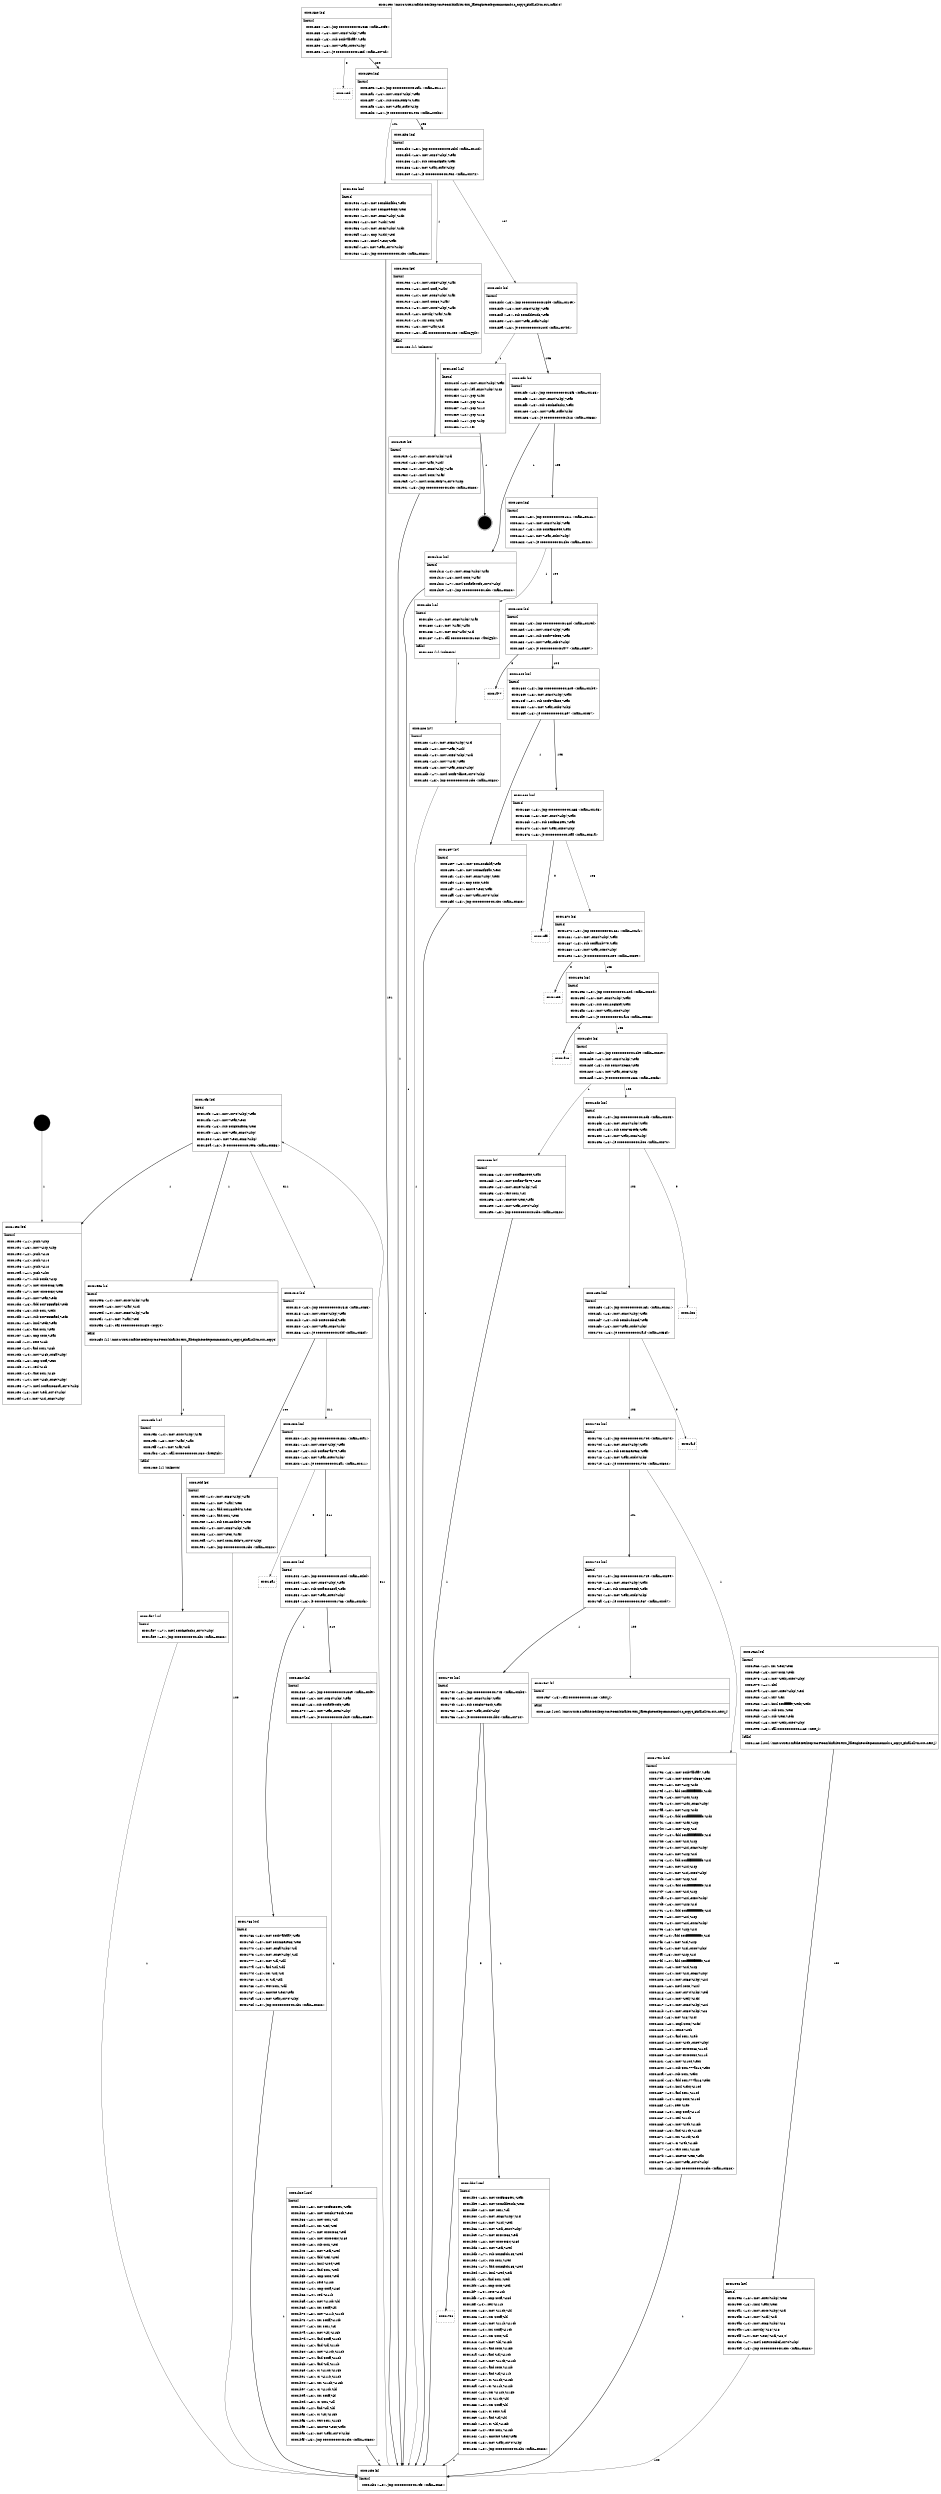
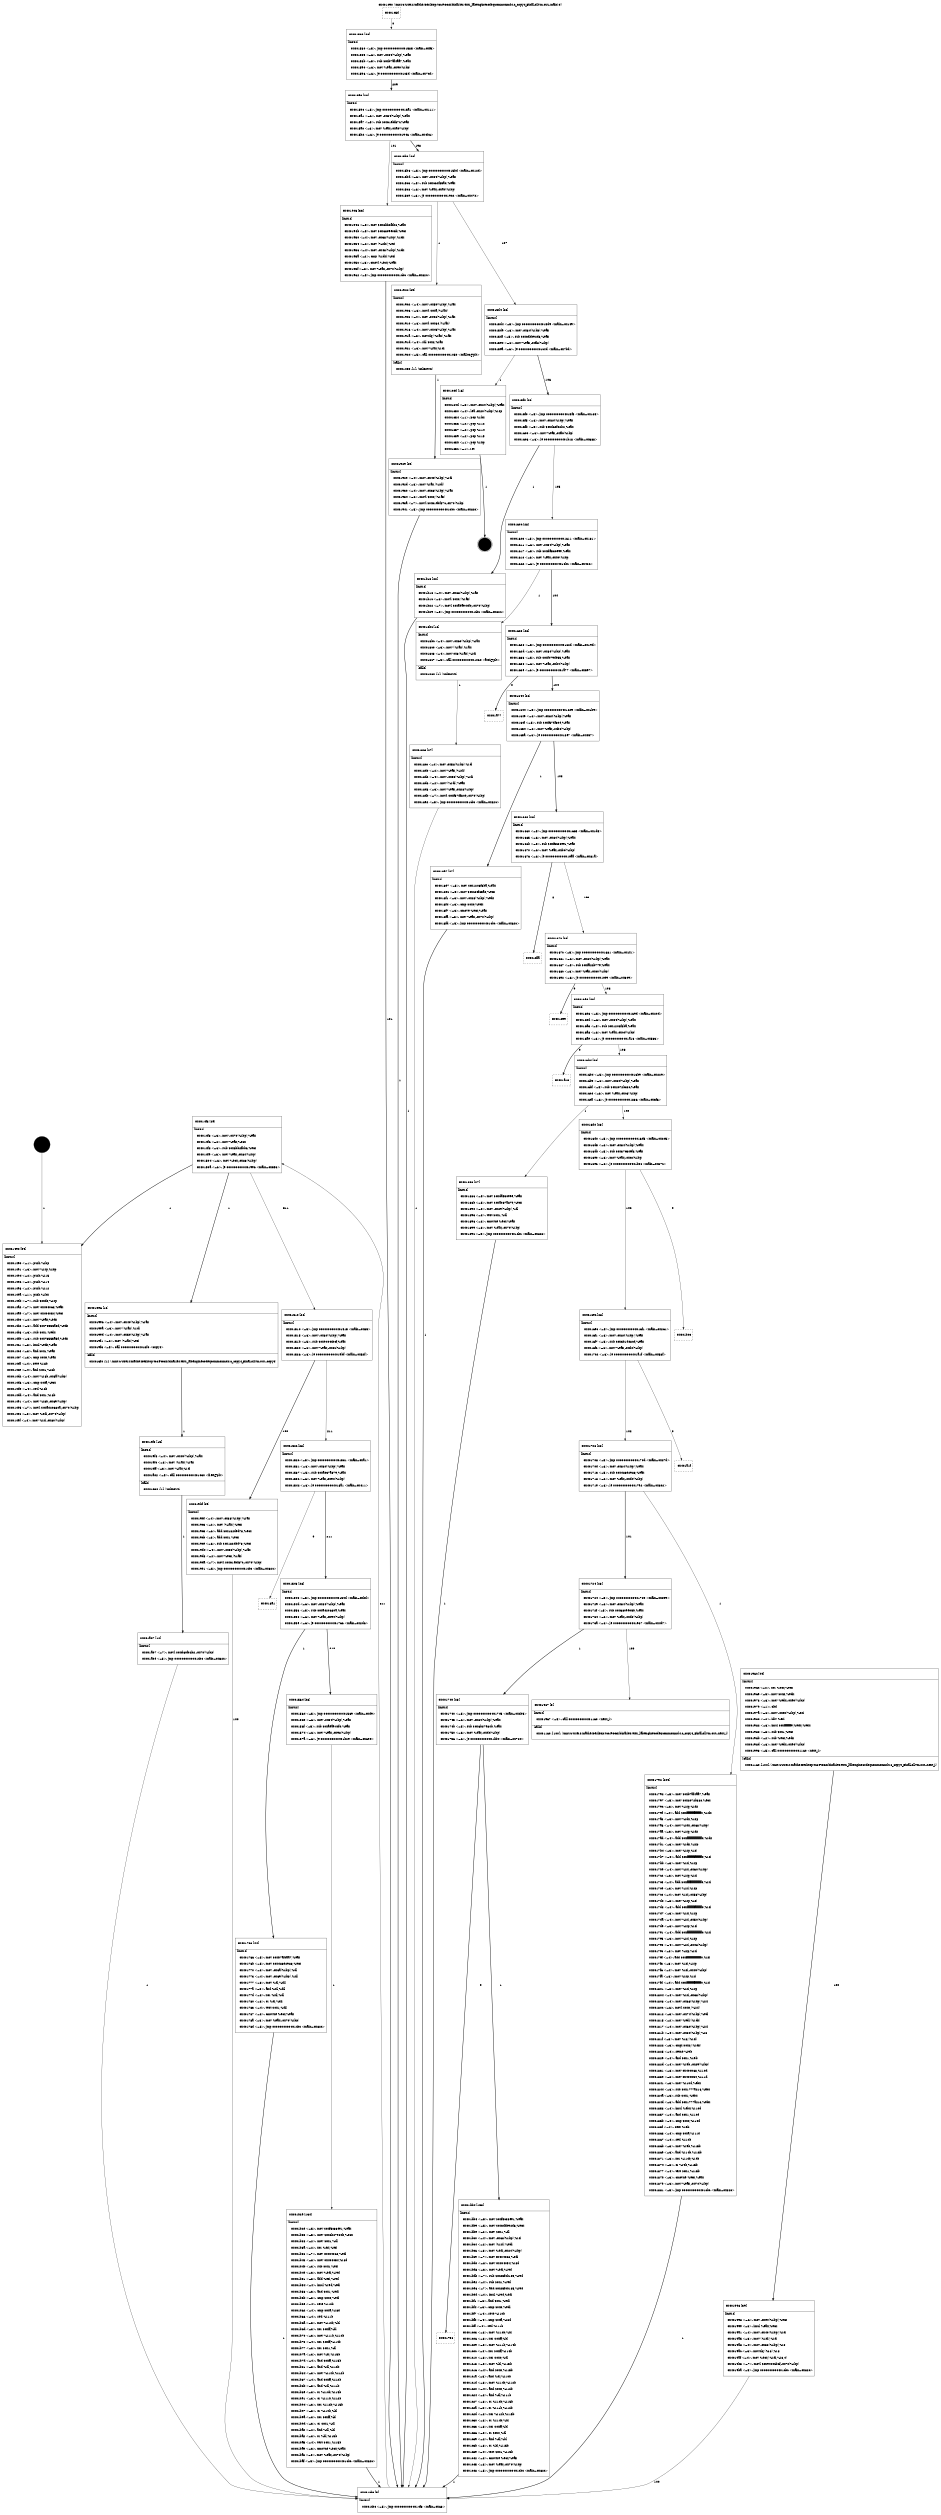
edge "0x401580 [28]" -> "0x401c5d": reversed
edge "0x4015f0 [28]" -> "0x40160c [28]": style bold -> solid
